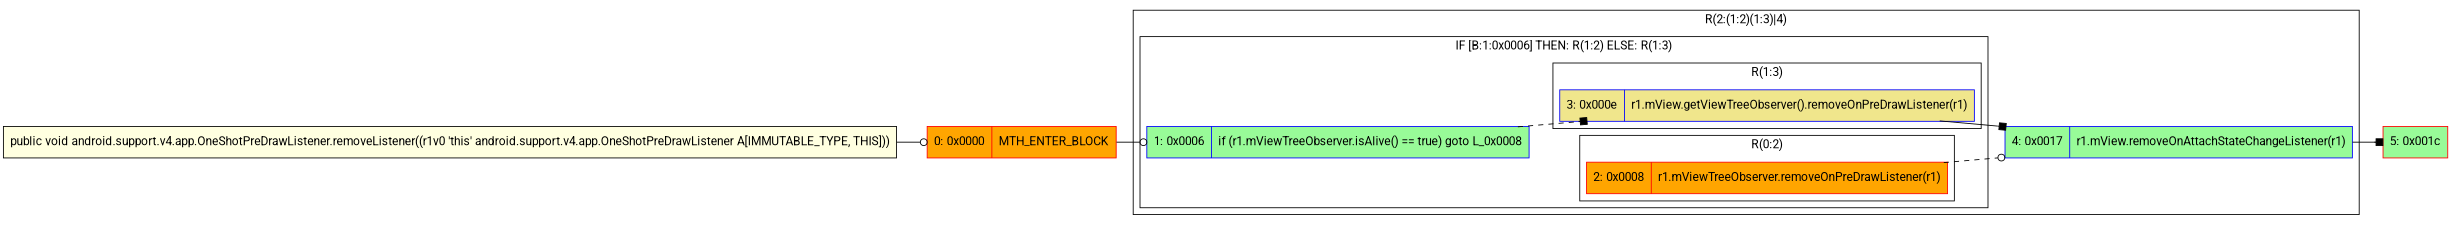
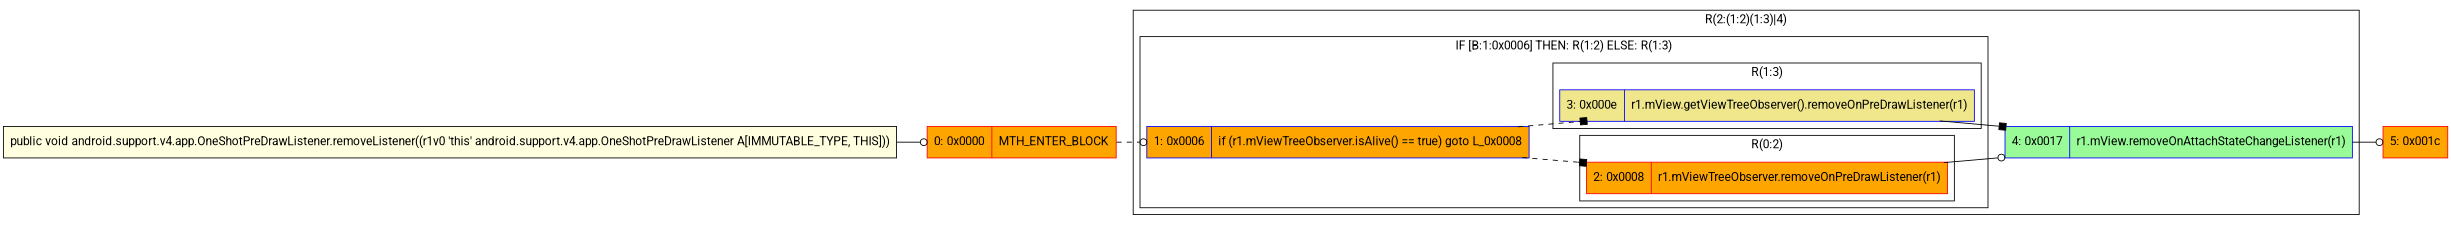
edge "0: 0x0000" -> "1: 0x0006": style solid -> dashed
node "1: 0x0006": fillcolor palegreen -> orange
edge "4: 0x0017" -> "5: 0x001c": arrowhead box -> odot
node "5: 0x001c": fillcolor palegreen -> orange
edge "1: 0x0006" -> "2: 0x0008": added
edge "2: 0x0008" -> "4: 0x0017": style dashed -> solid
